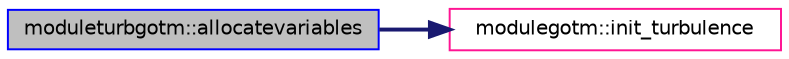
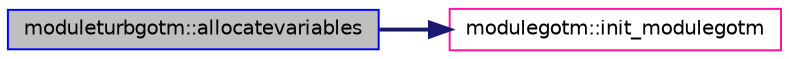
node "modulegotm::init_turbulence": label "modulegotm::init_turbulence" -> "modulegotm::init_modulegotm"
